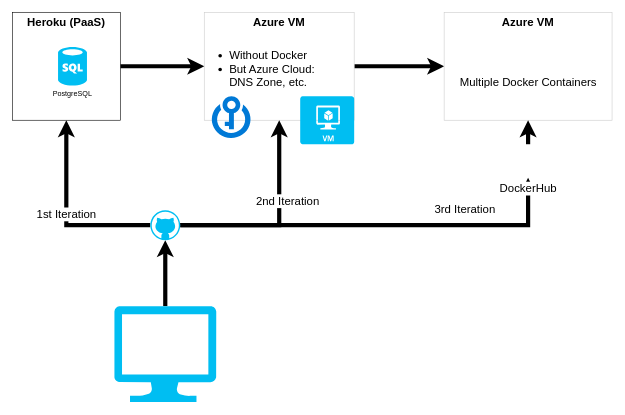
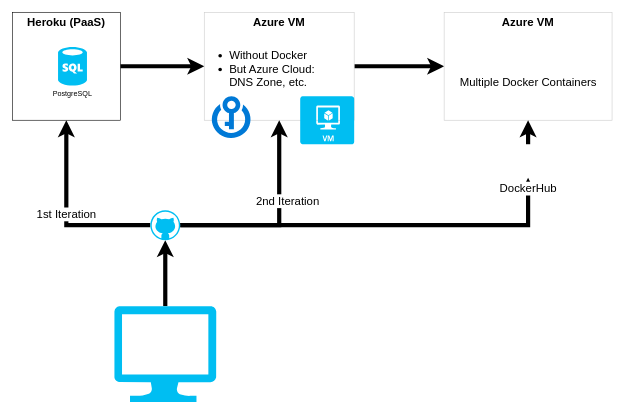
node "3rd Iteration": removed
